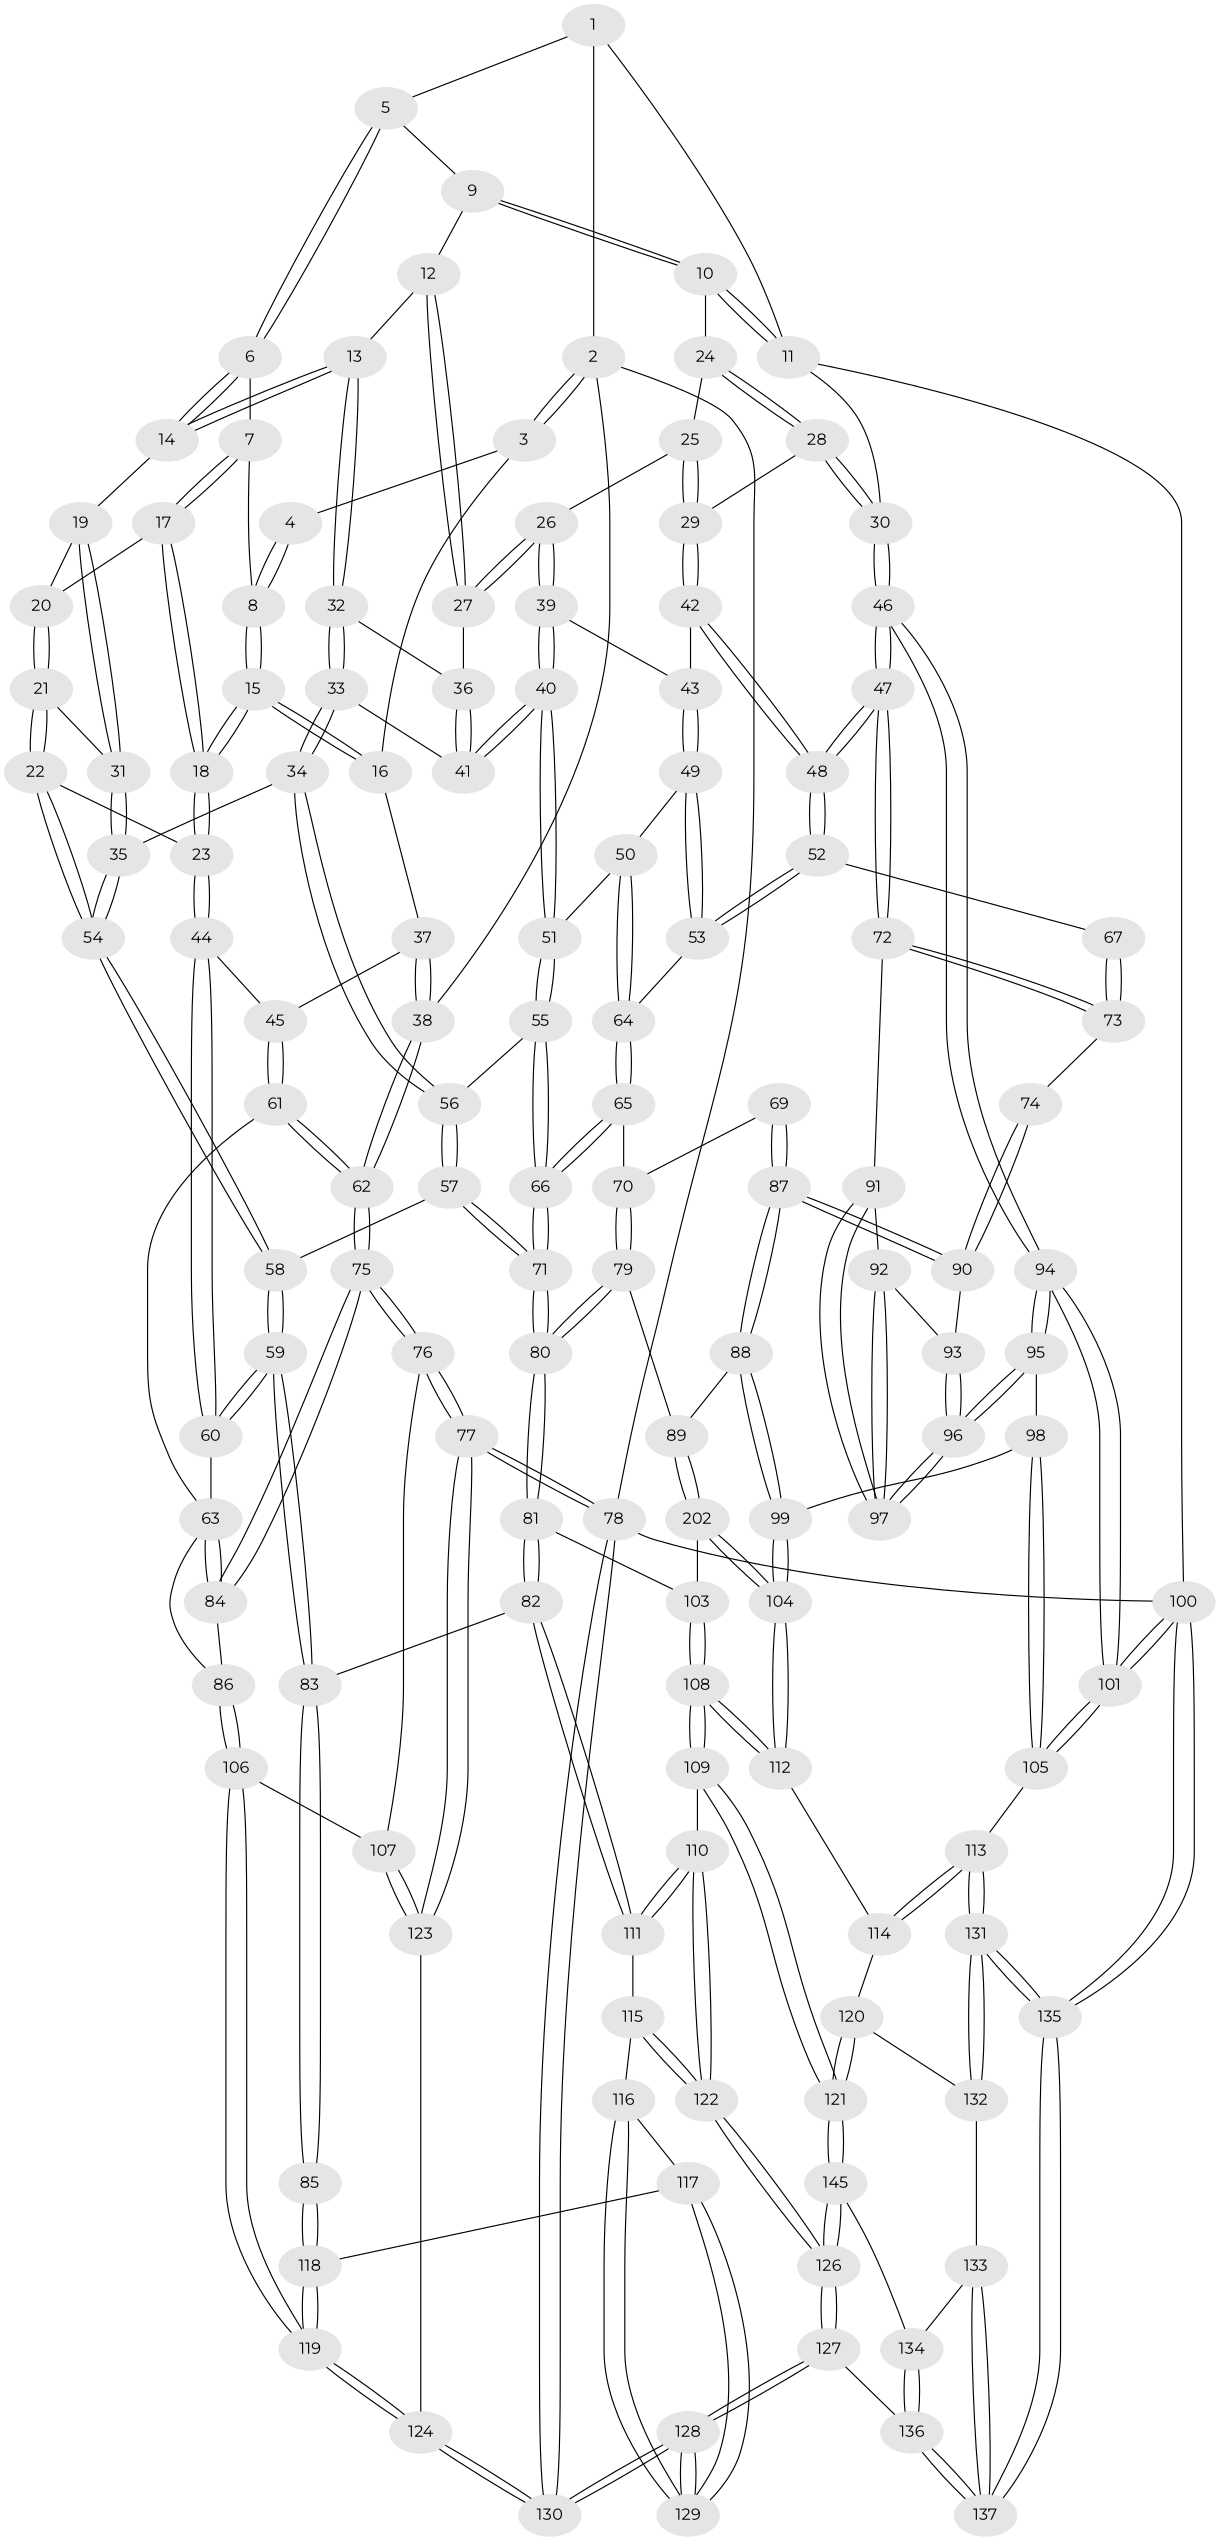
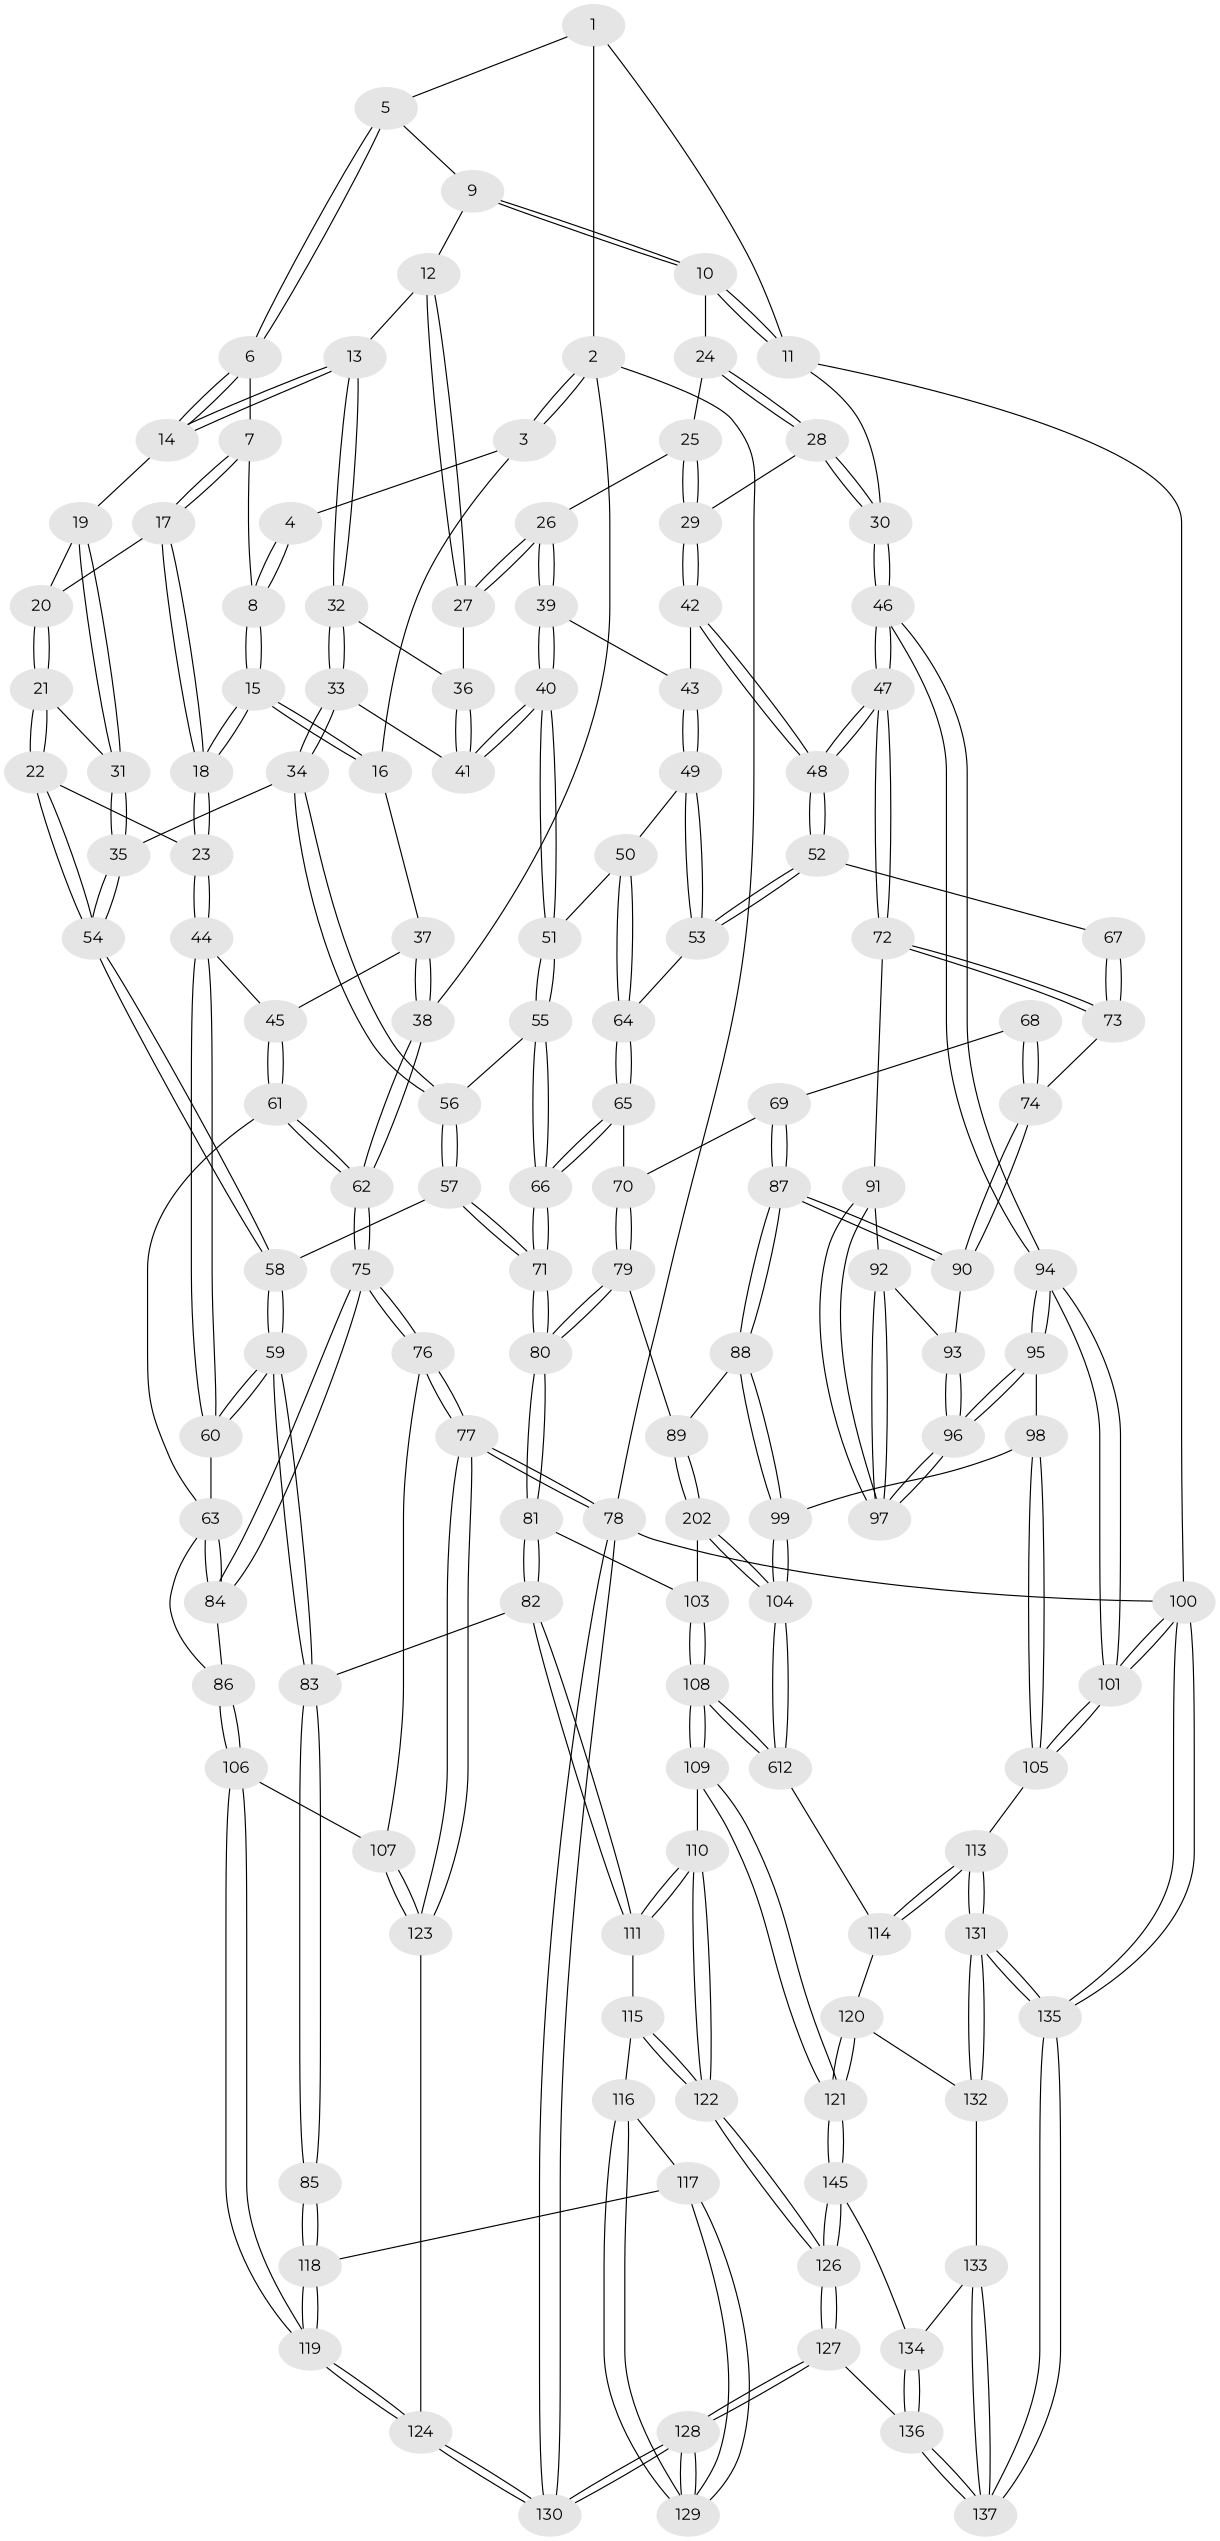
node "68": added
node "112": label "112" -> "612"
